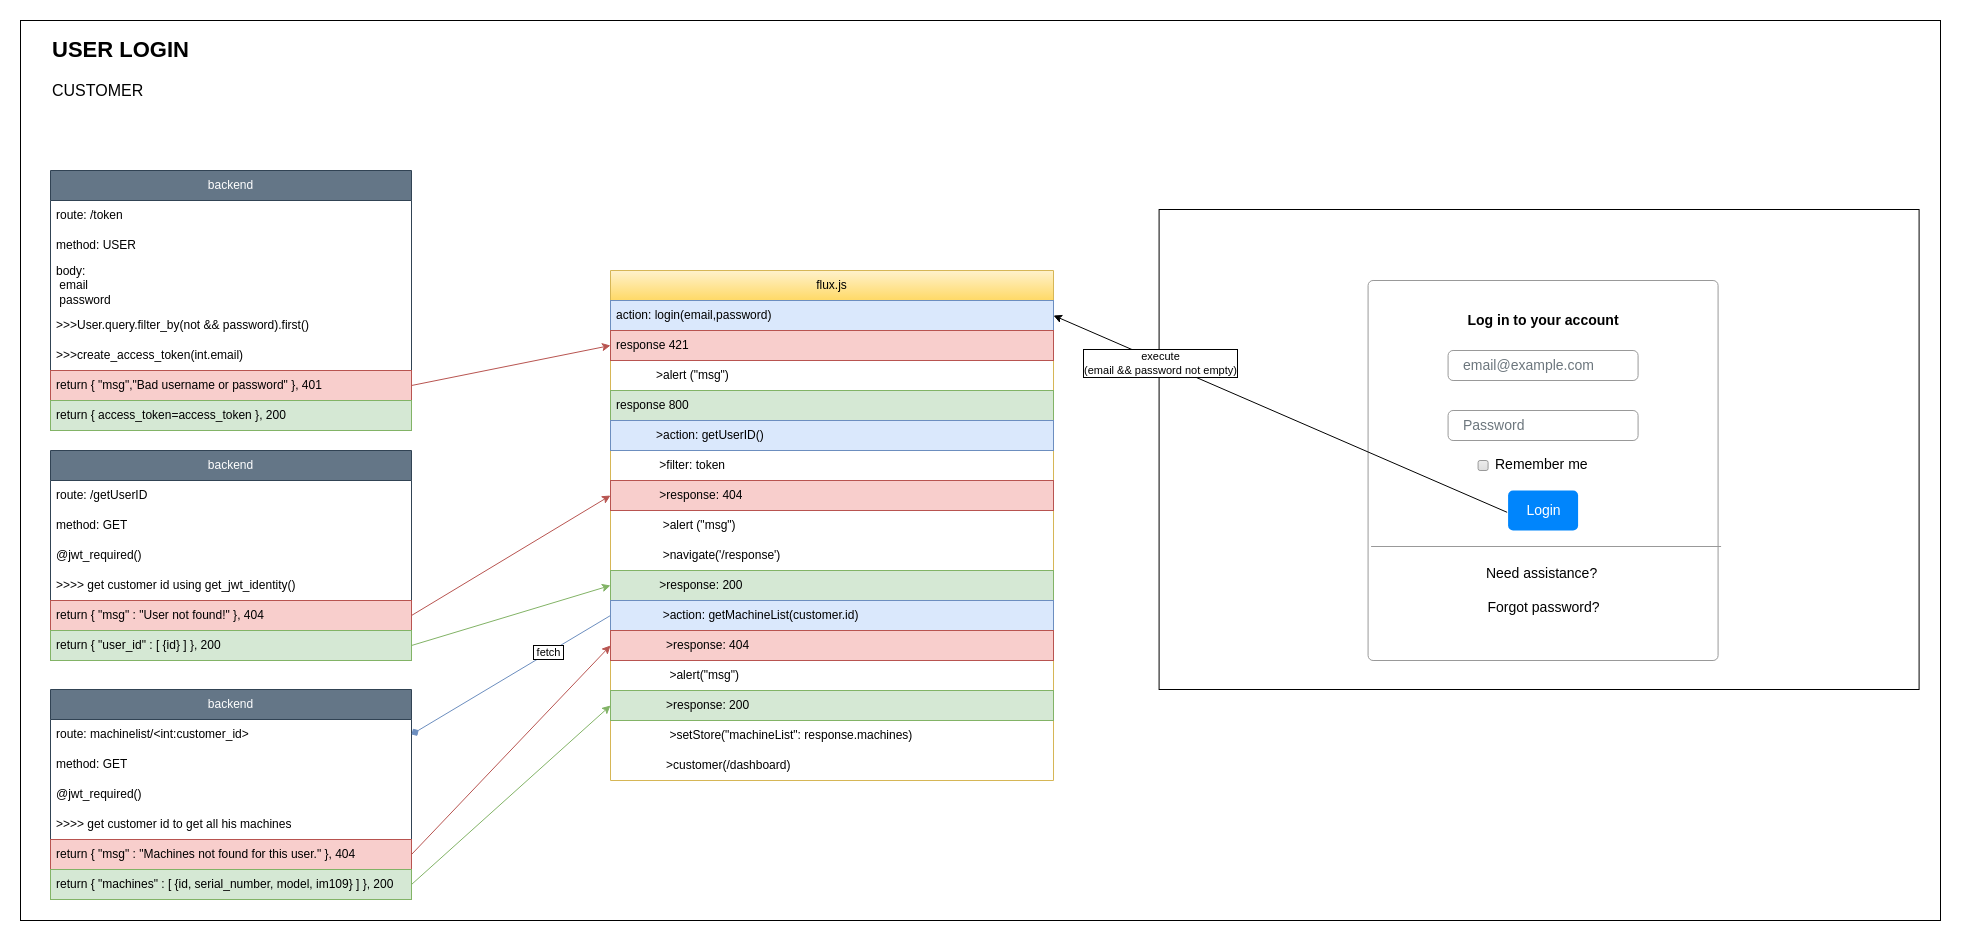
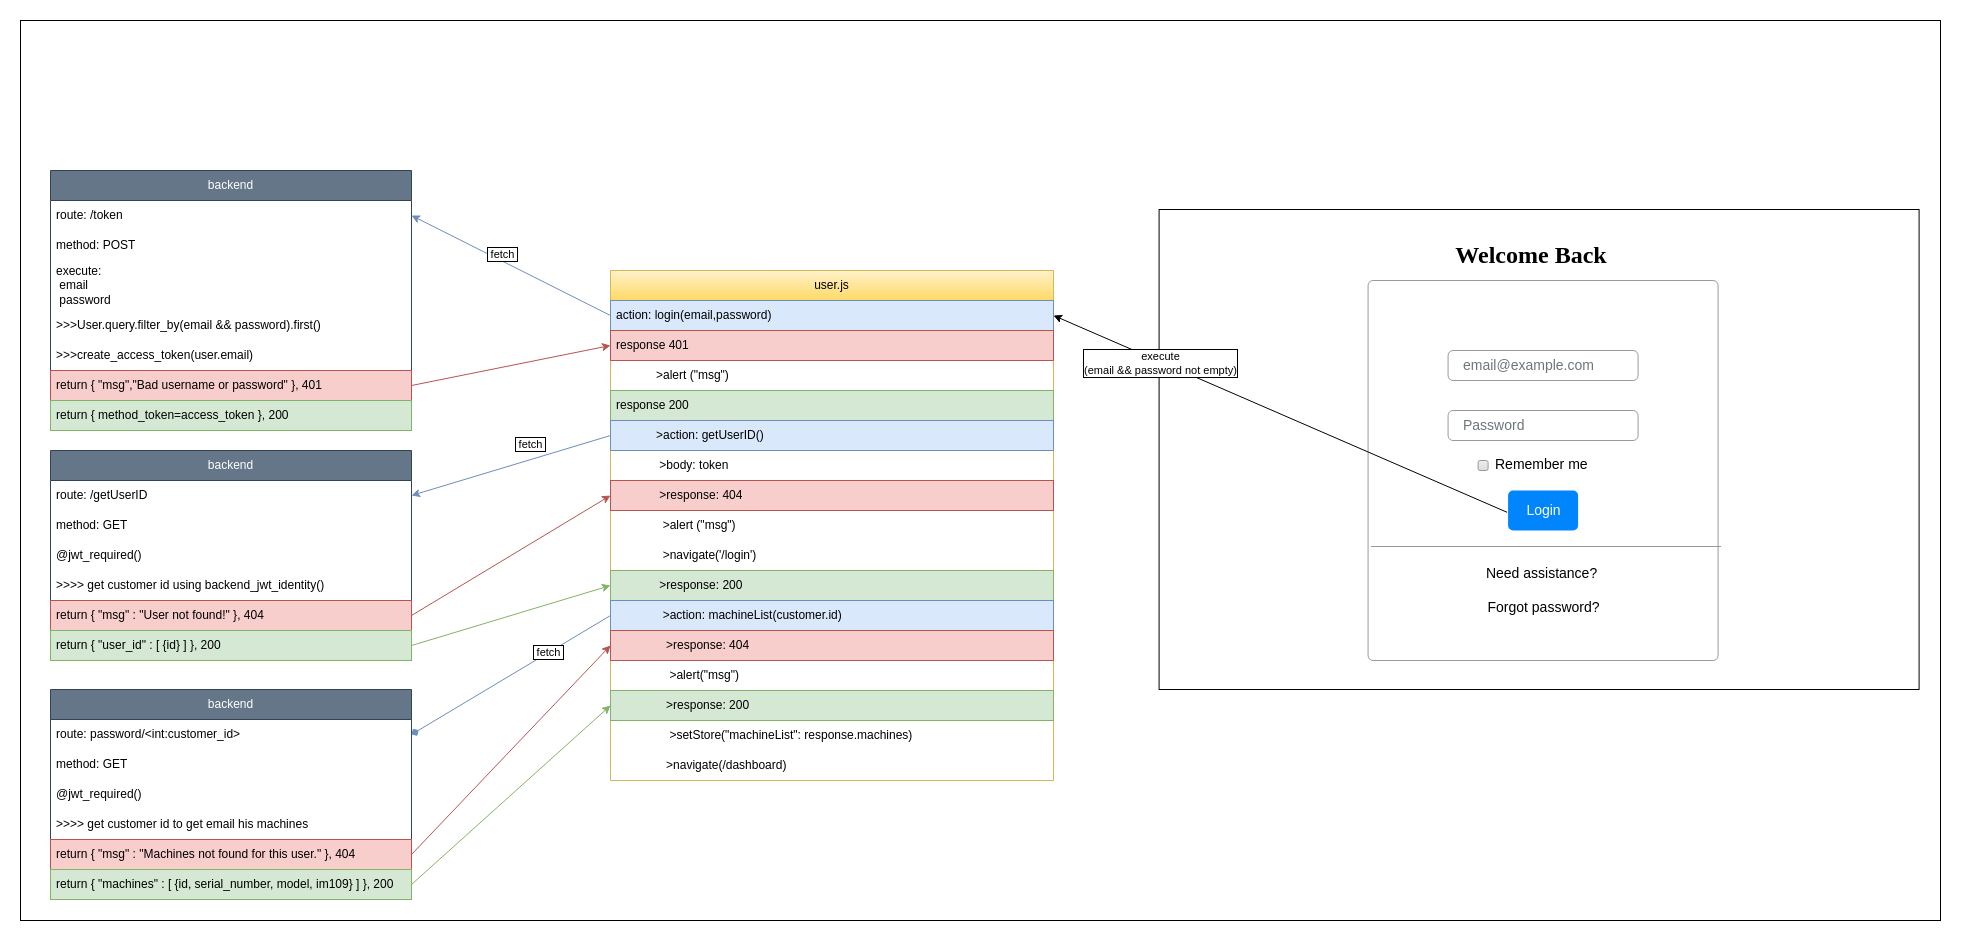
node "USER LOGIN": removed
node "CUSTOMER": removed
node "method: USER": label "method: USER" -> "method: POST"
node "Welcome Back": added
node "body: email password": label "body: email password" -> "execute: email password"
node "flux.js": label "flux.js" -> "user.js"
edge "action: login(email,password)" -> "route: /token": added, labels "fetch", "fetch"
node "Log in to your account": removed
node ">>>User.query.filter_by(not && password).first()": label ">>>User.query.filter_by(not && password).first()" -> ">>>User.query.filter_by(email && password).first()"
node "response 421": label "response 421" -> "response 401"
node ">>>create_access_token(int.email)": label ">>>create_access_token(int.email)" -> ">>>create_access_token(user.email)"
node "response 800": label "response 800" -> "response 200"
node "return { access_token=access_token }, 200": label "return { access_token=access_token }, 200" -> "return { method_token=access_token }, 200"
edge ">action: getUserID()" -> "route: /getUserID": added
node ">filter: token": label ">filter: token" -> ">body: token"
node ">navigate('/response')": label ">navigate('/response')" -> ">navigate('/login')"
node ">>>> get customer id using get_jwt_identity()": label ">>>> get customer id using get_jwt_identity()" -> ">>>> get customer id using backend_jwt_identity()"
node ">action: getMachineList(customer.id)": label ">action: getMachineList(customer.id)" -> ">action: machineList(customer.id)"
node "route: machinelist/<int:customer_id>": label "route: machinelist/<int:customer_id>" -> "route: password/<int:customer_id>"
node ">customer(/dashboard)": label ">customer(/dashboard)" -> ">navigate(/dashboard)"
node ">>>> get customer id to get all his machines": label ">>>> get customer id to get all his machines" -> ">>>> get customer id to get email his machines"
